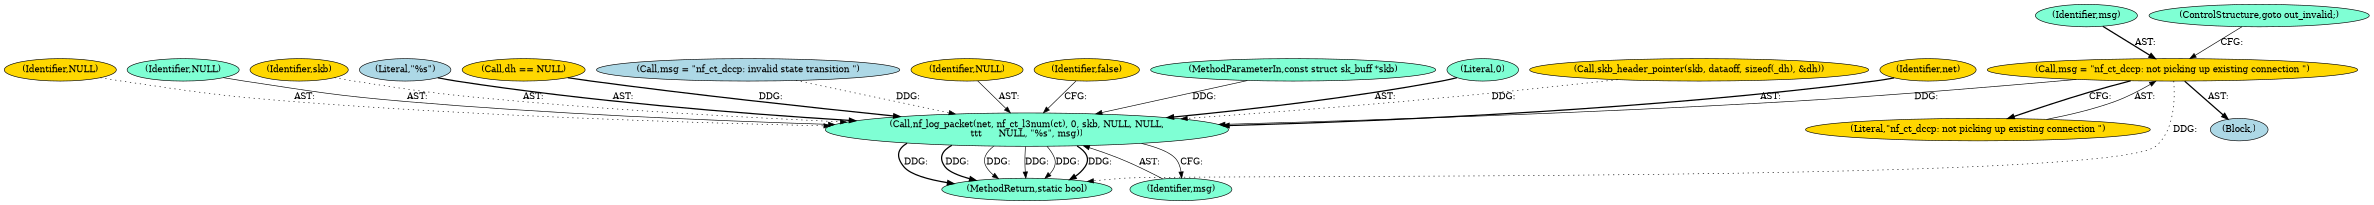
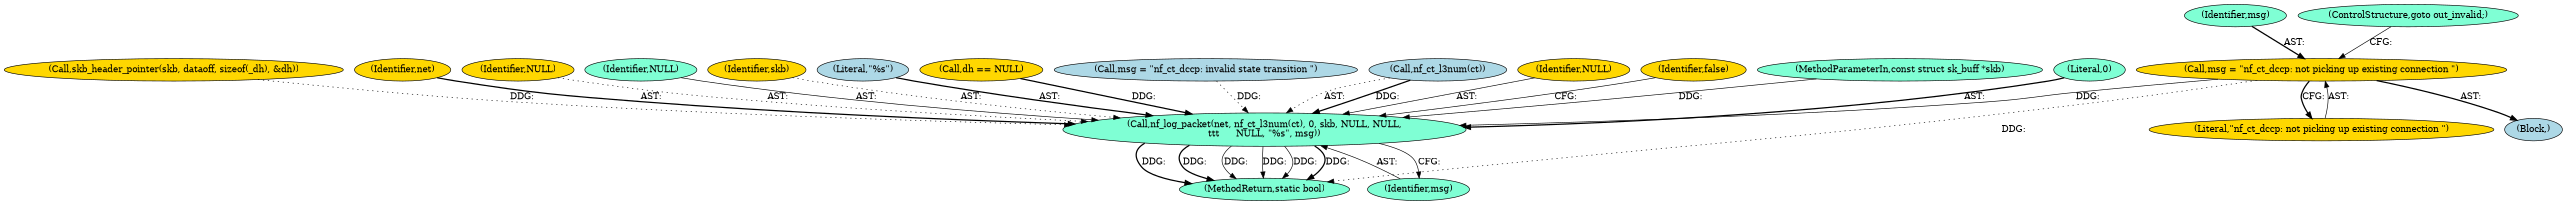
node "(Call,nf_ct_l3num(ct))": added
